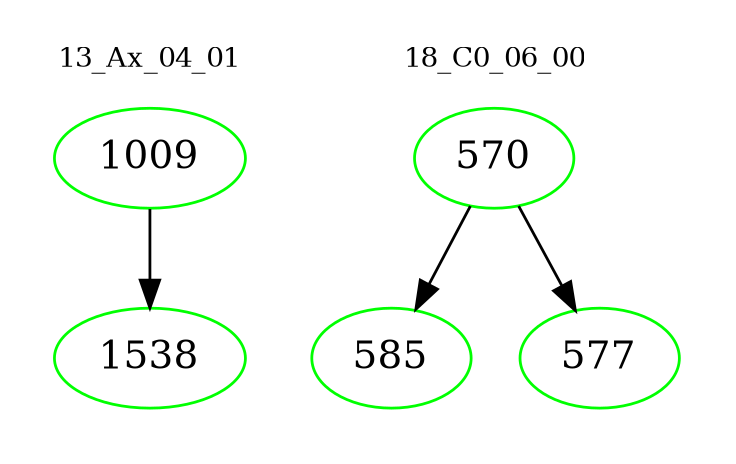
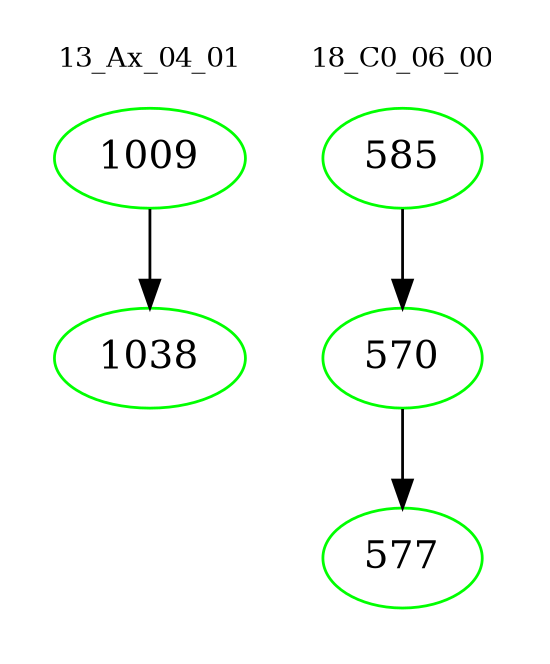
edge "570" -> "585": reversed
node "1538": label "1538" -> "1038"
